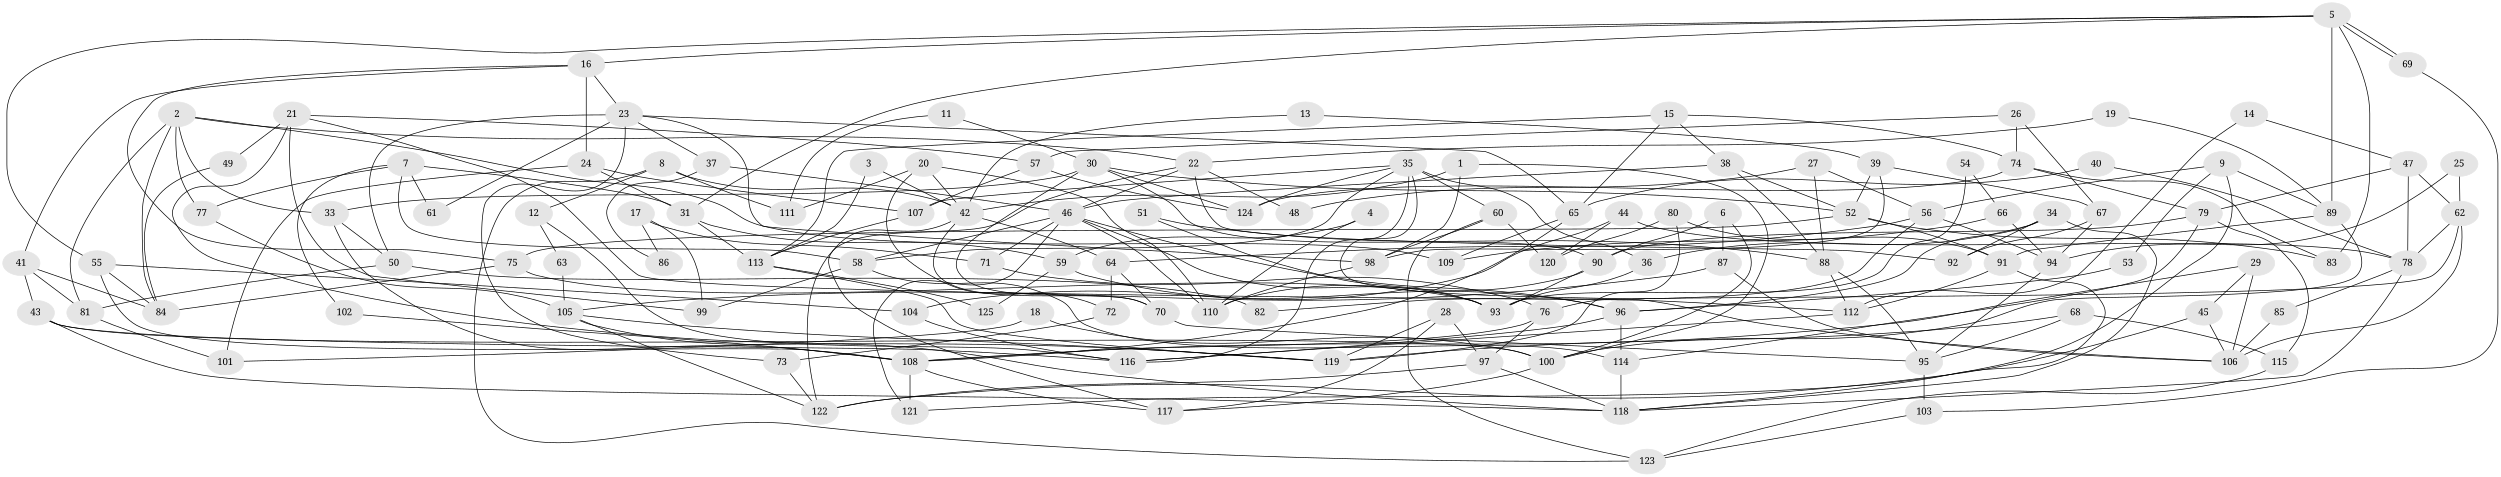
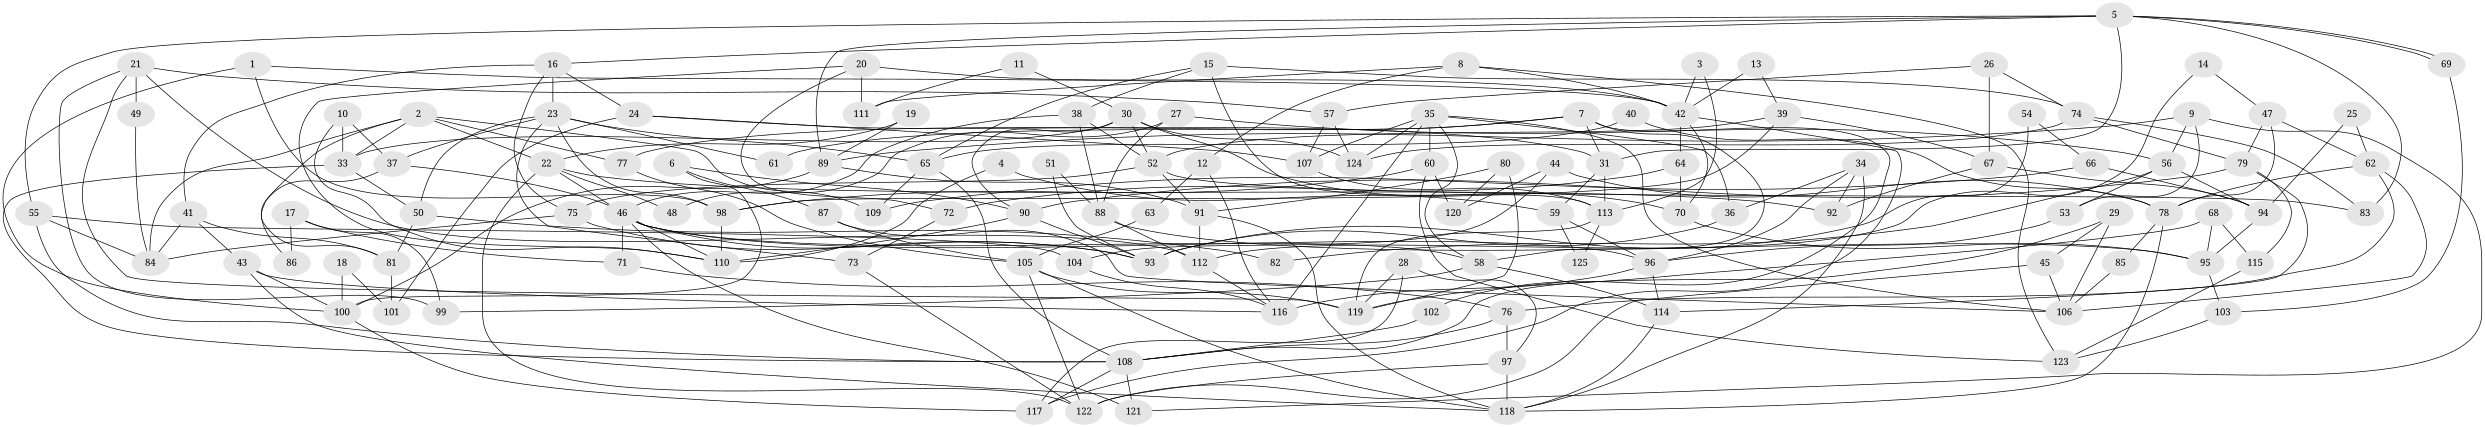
node "10": added
edge "56" -- "64": now "56" -- "53"
